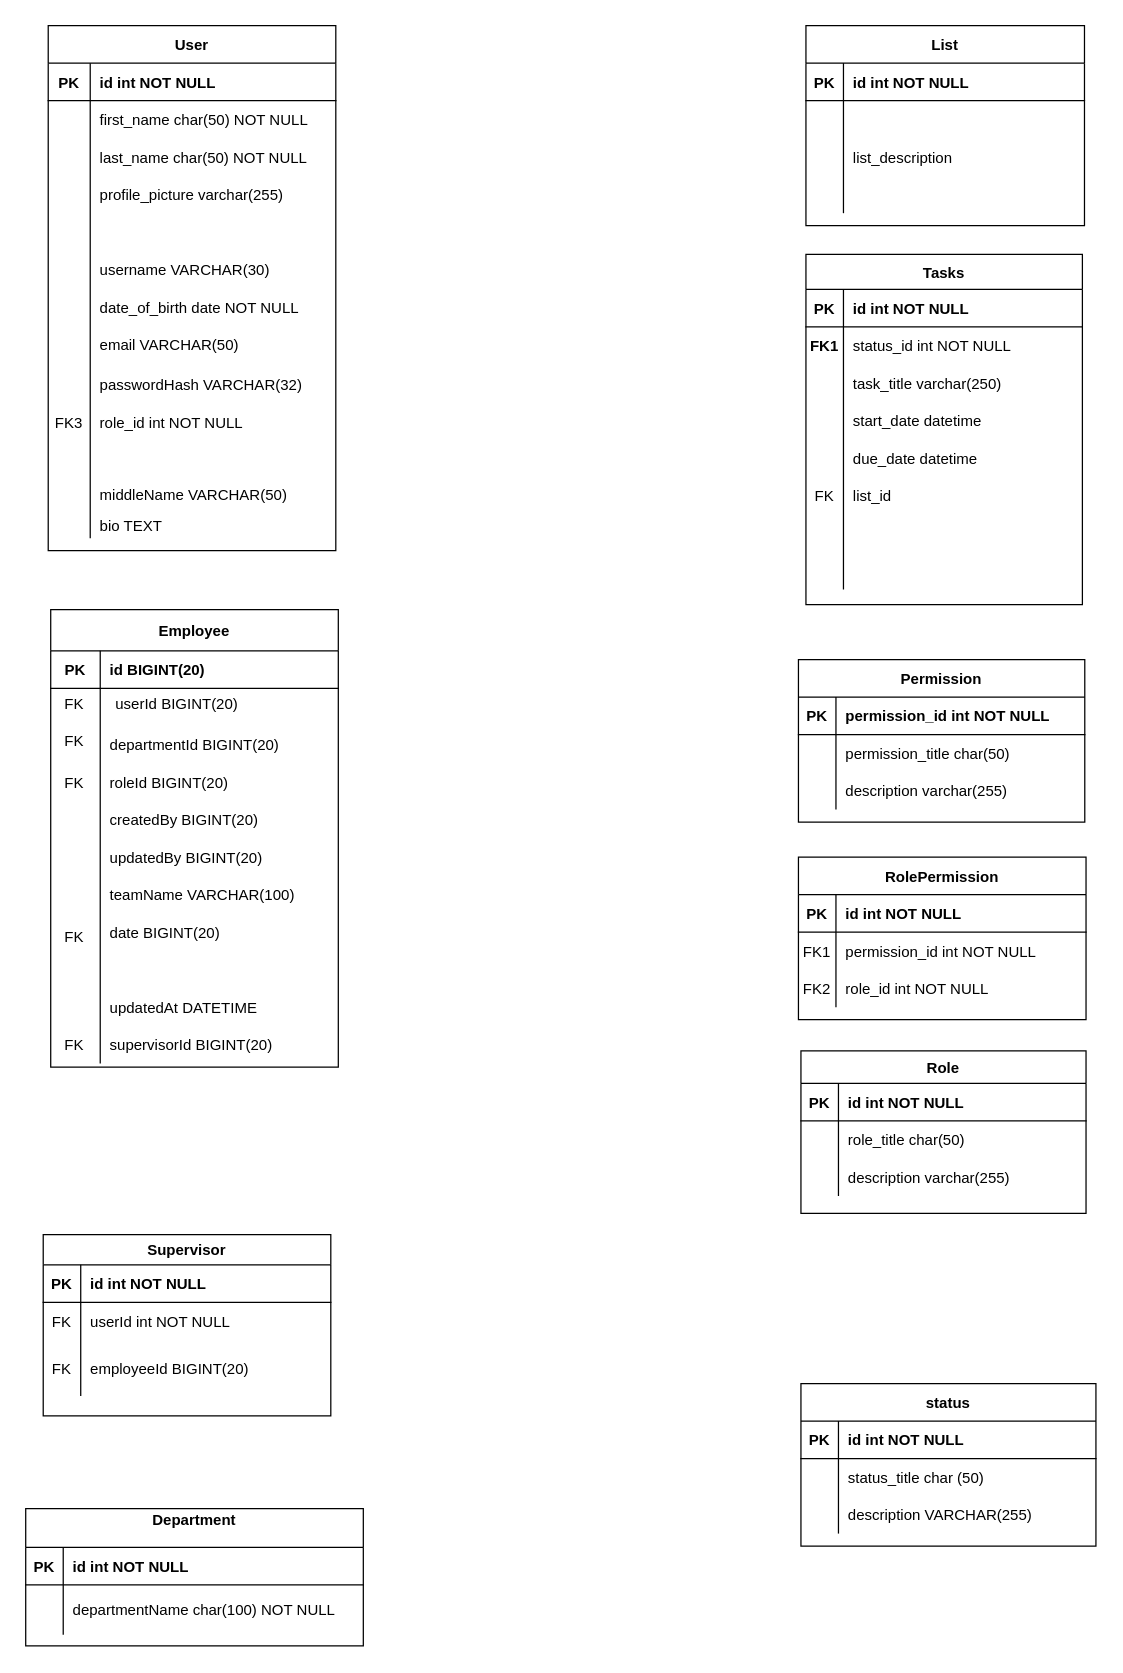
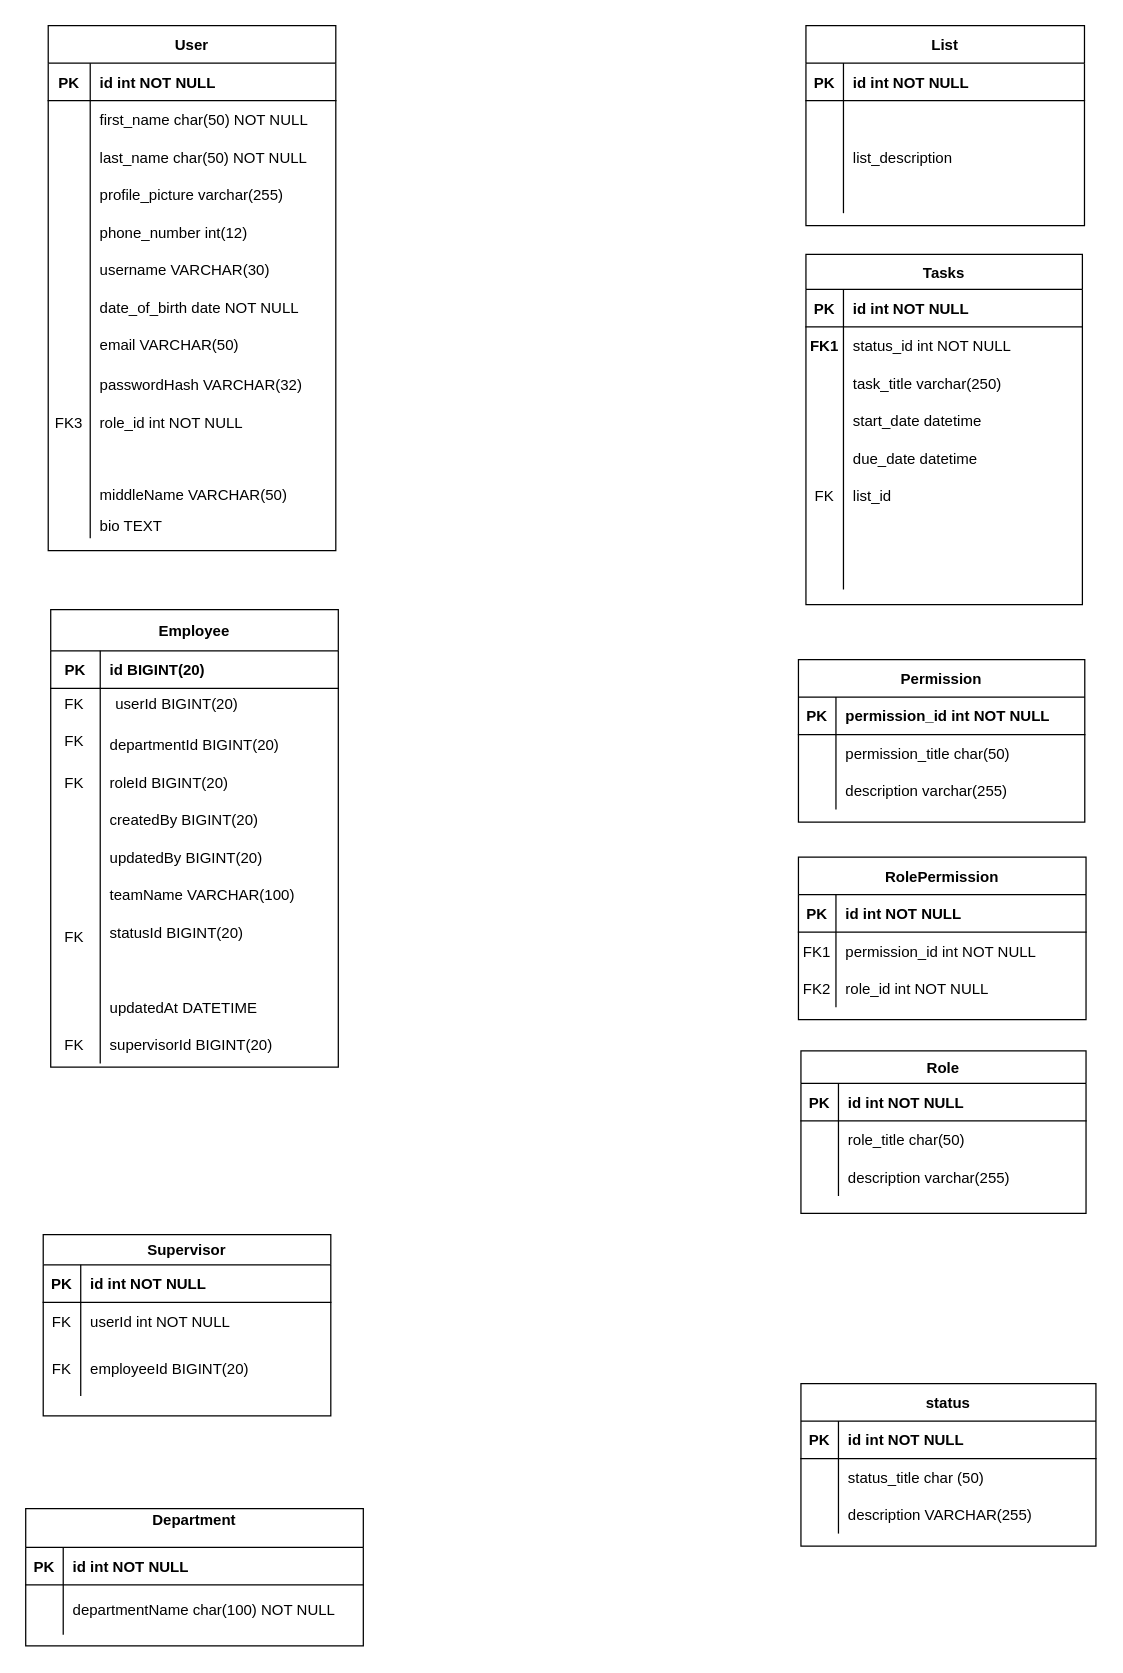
node "phone_number int(12)": added
node "date BIGINT(20)": label "date BIGINT(20)" -> "statusId BIGINT(20)"
